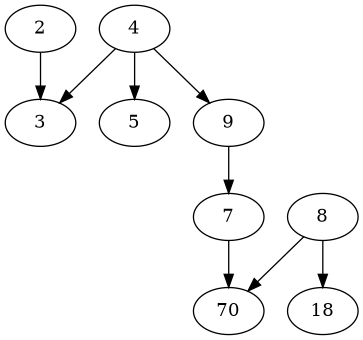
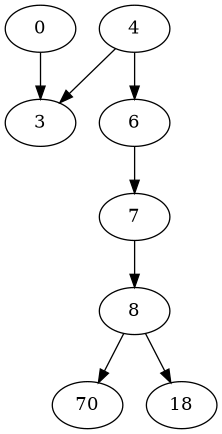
node "2": label "2" -> "0"
node "5": removed
node "9": label "9" -> "6"
edge "7" -> "70": now "7" -> "8"
